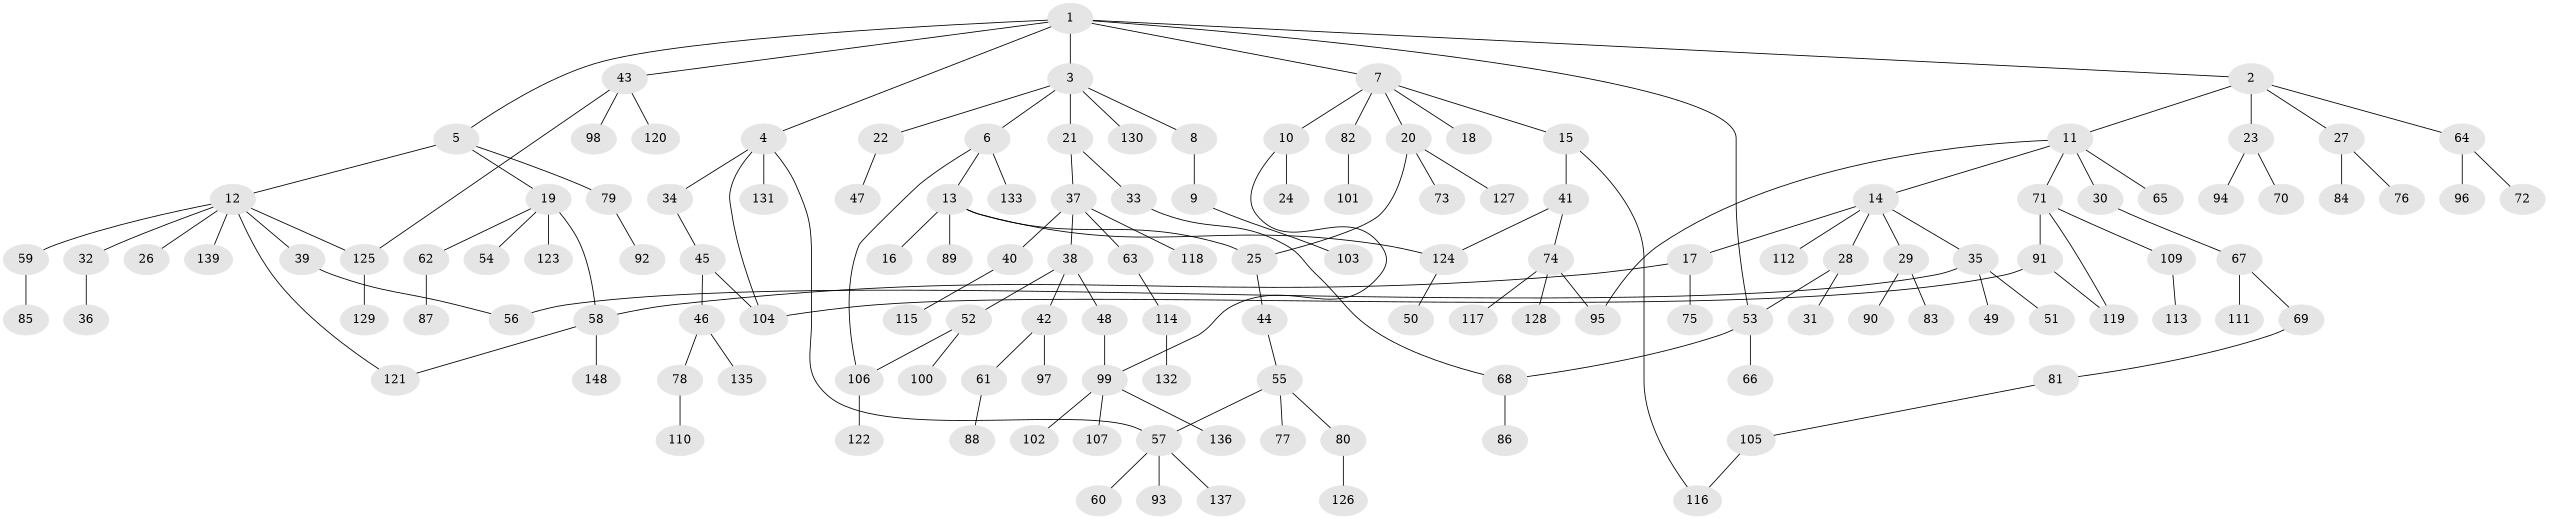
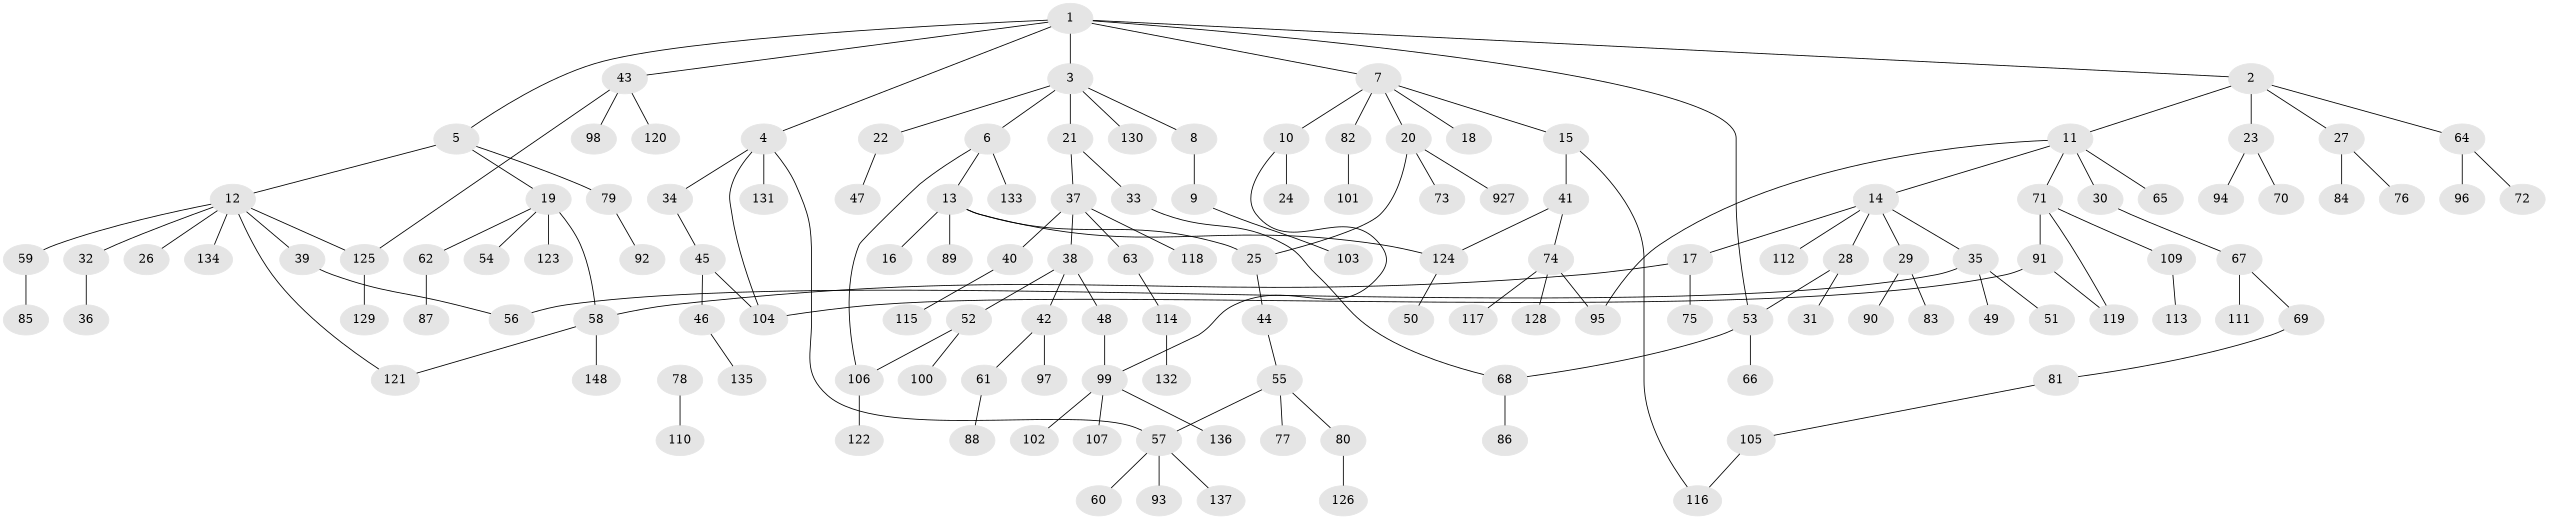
node "127": label "127" -> "927"
node "139": label "139" -> "134"
edge "46" -- "78": removed
